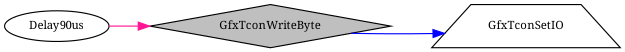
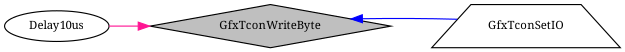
node "Delay90us": label "Delay90us" -> "Delay10us"
edge "GfxTconWriteByte" -> "GfxTconSetIO": reversed
